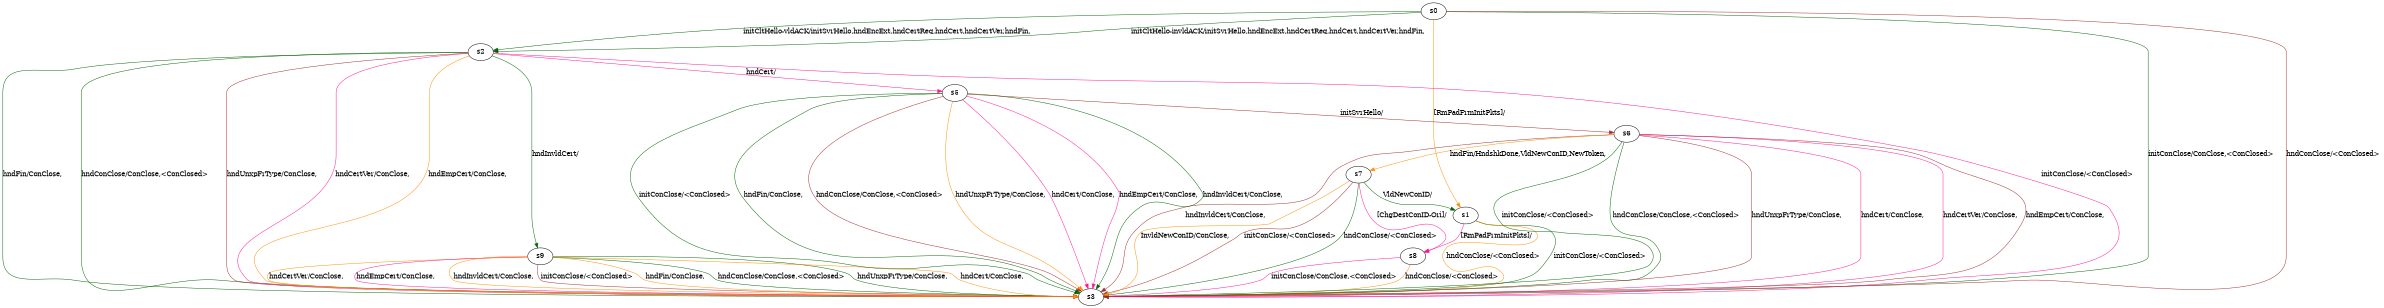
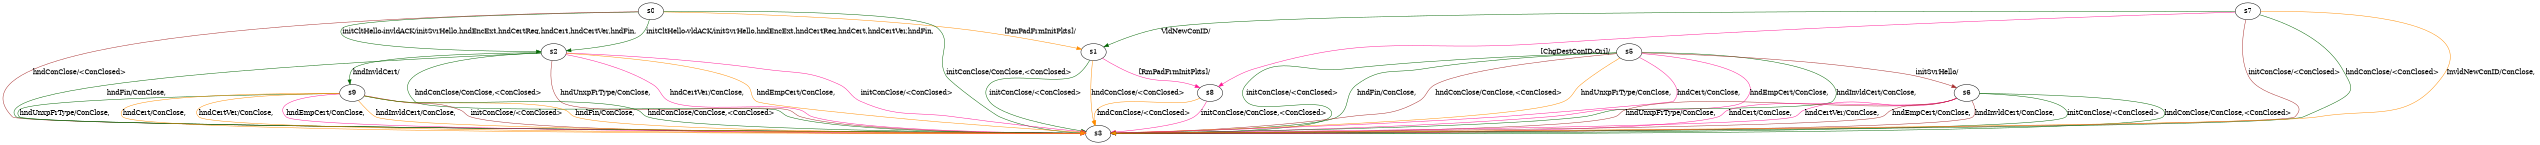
edge "s2" -> "s5": removed, label "hndCert/"
edge "s6" -> "s7": removed, label "hndFin/HndshkDone,VldNewConID,NewToken,"
